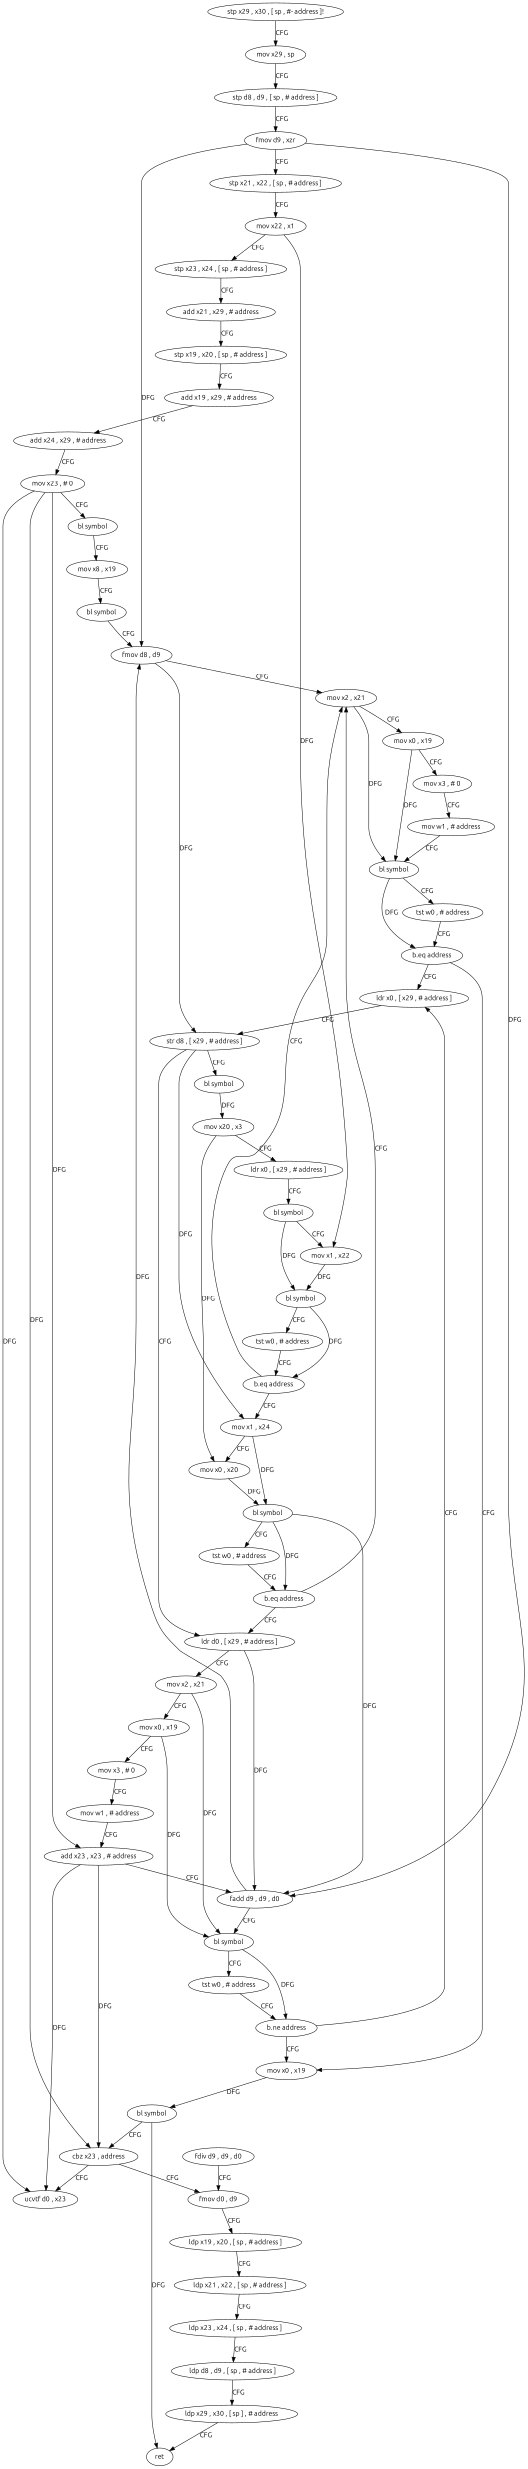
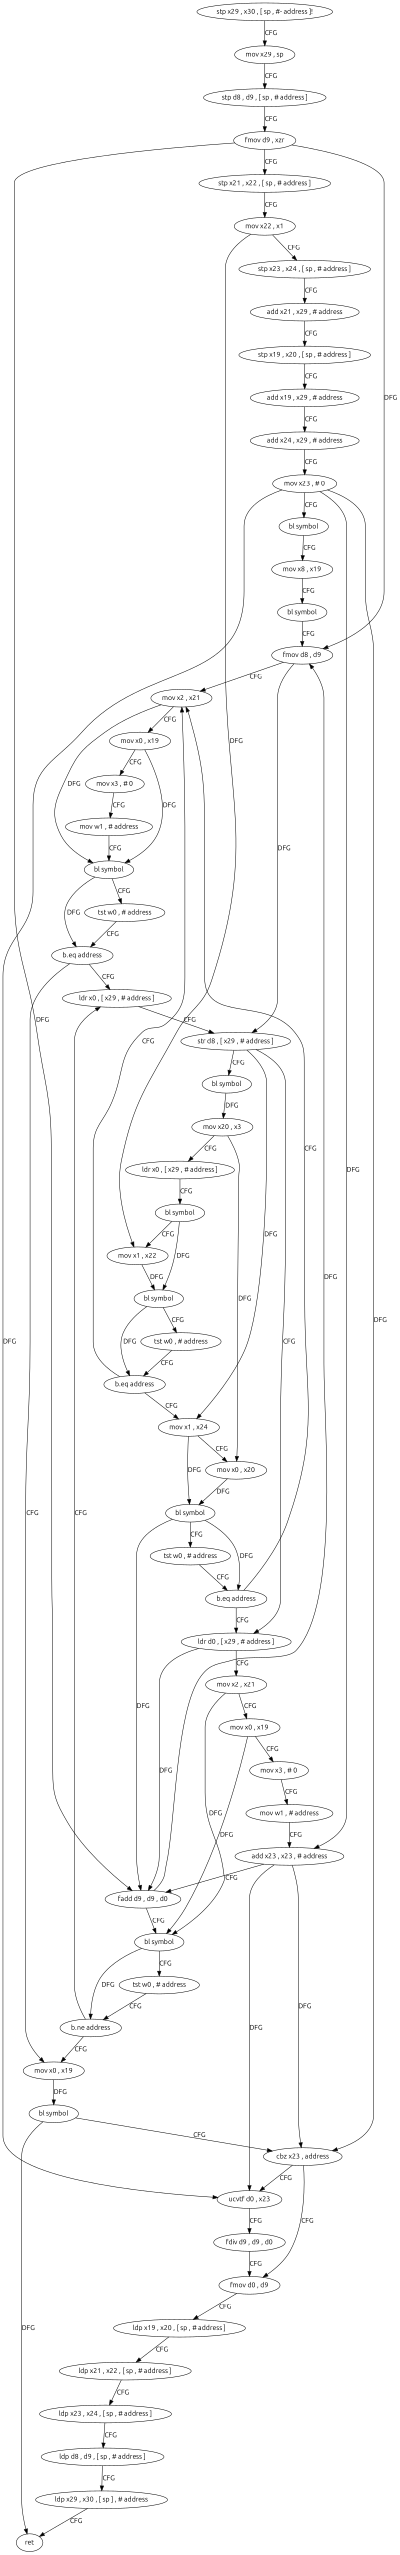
edge "ucvtf d0 , x23" -> "fdiv d9 , d9 , d0": added, label "CFG"
